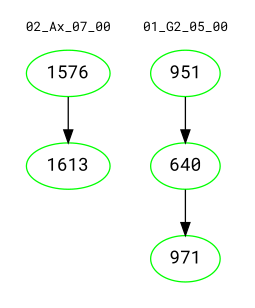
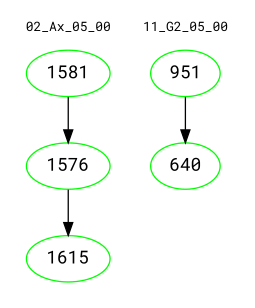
cluster "02_Ax_07_00": label "02_Ax_07_00" -> "02_Ax_05_00"
cluster "01_G2_05_00": label "01_G2_05_00" -> "11_G2_05_00"
node "1581": added
node "1613": label "1613" -> "1615"
node "971": removed
